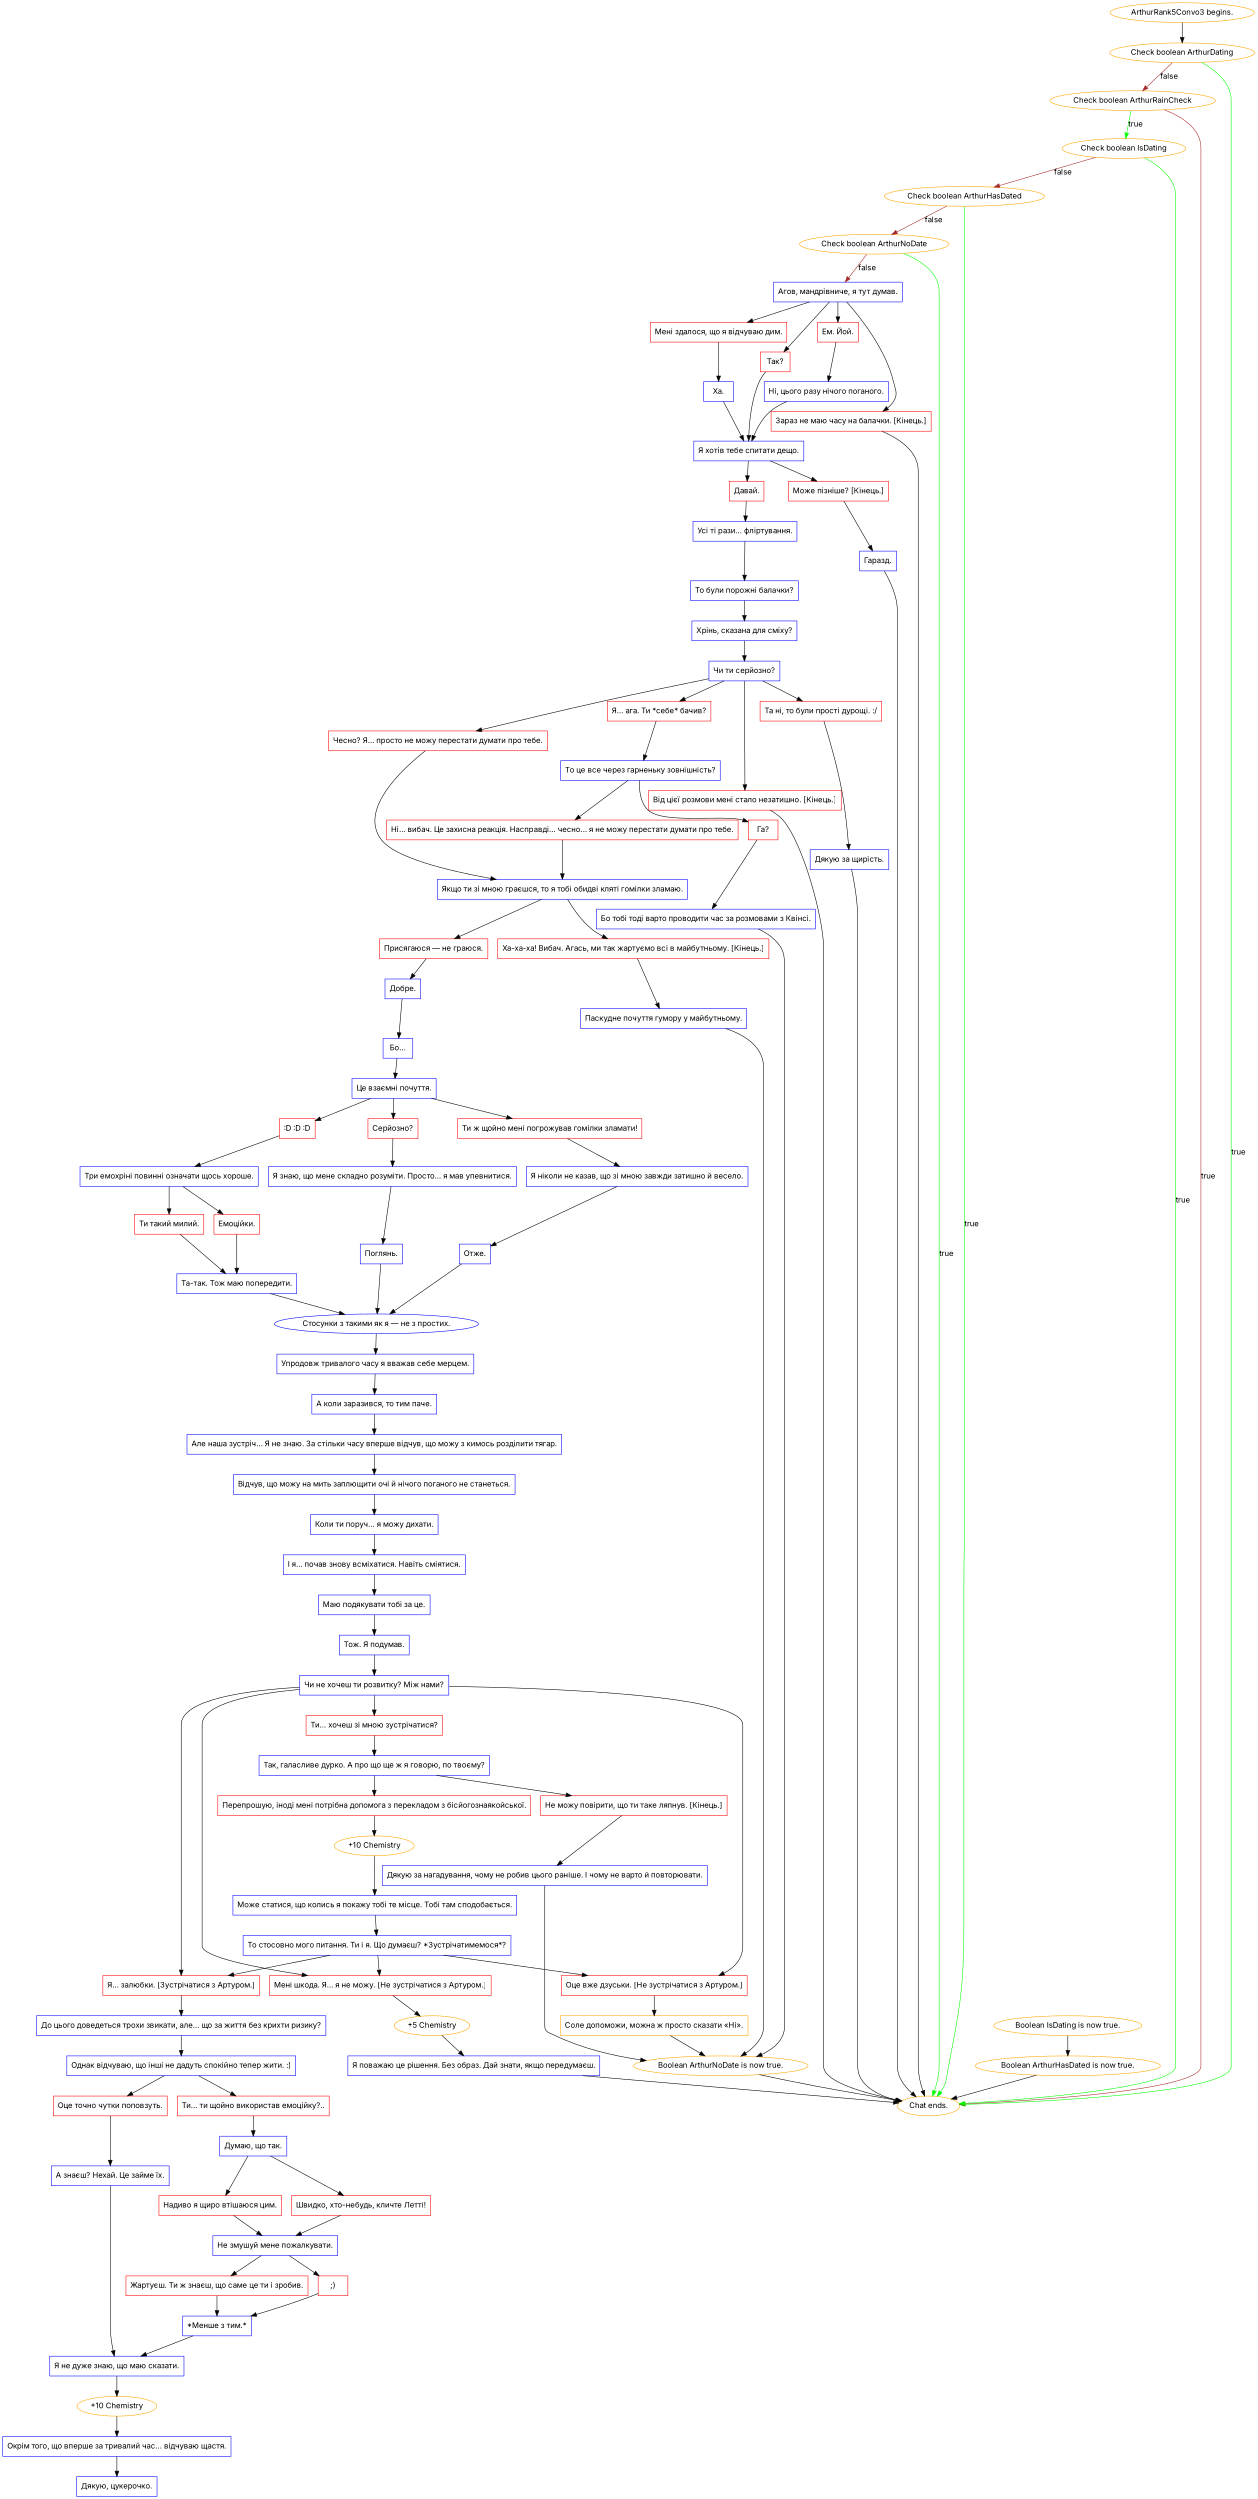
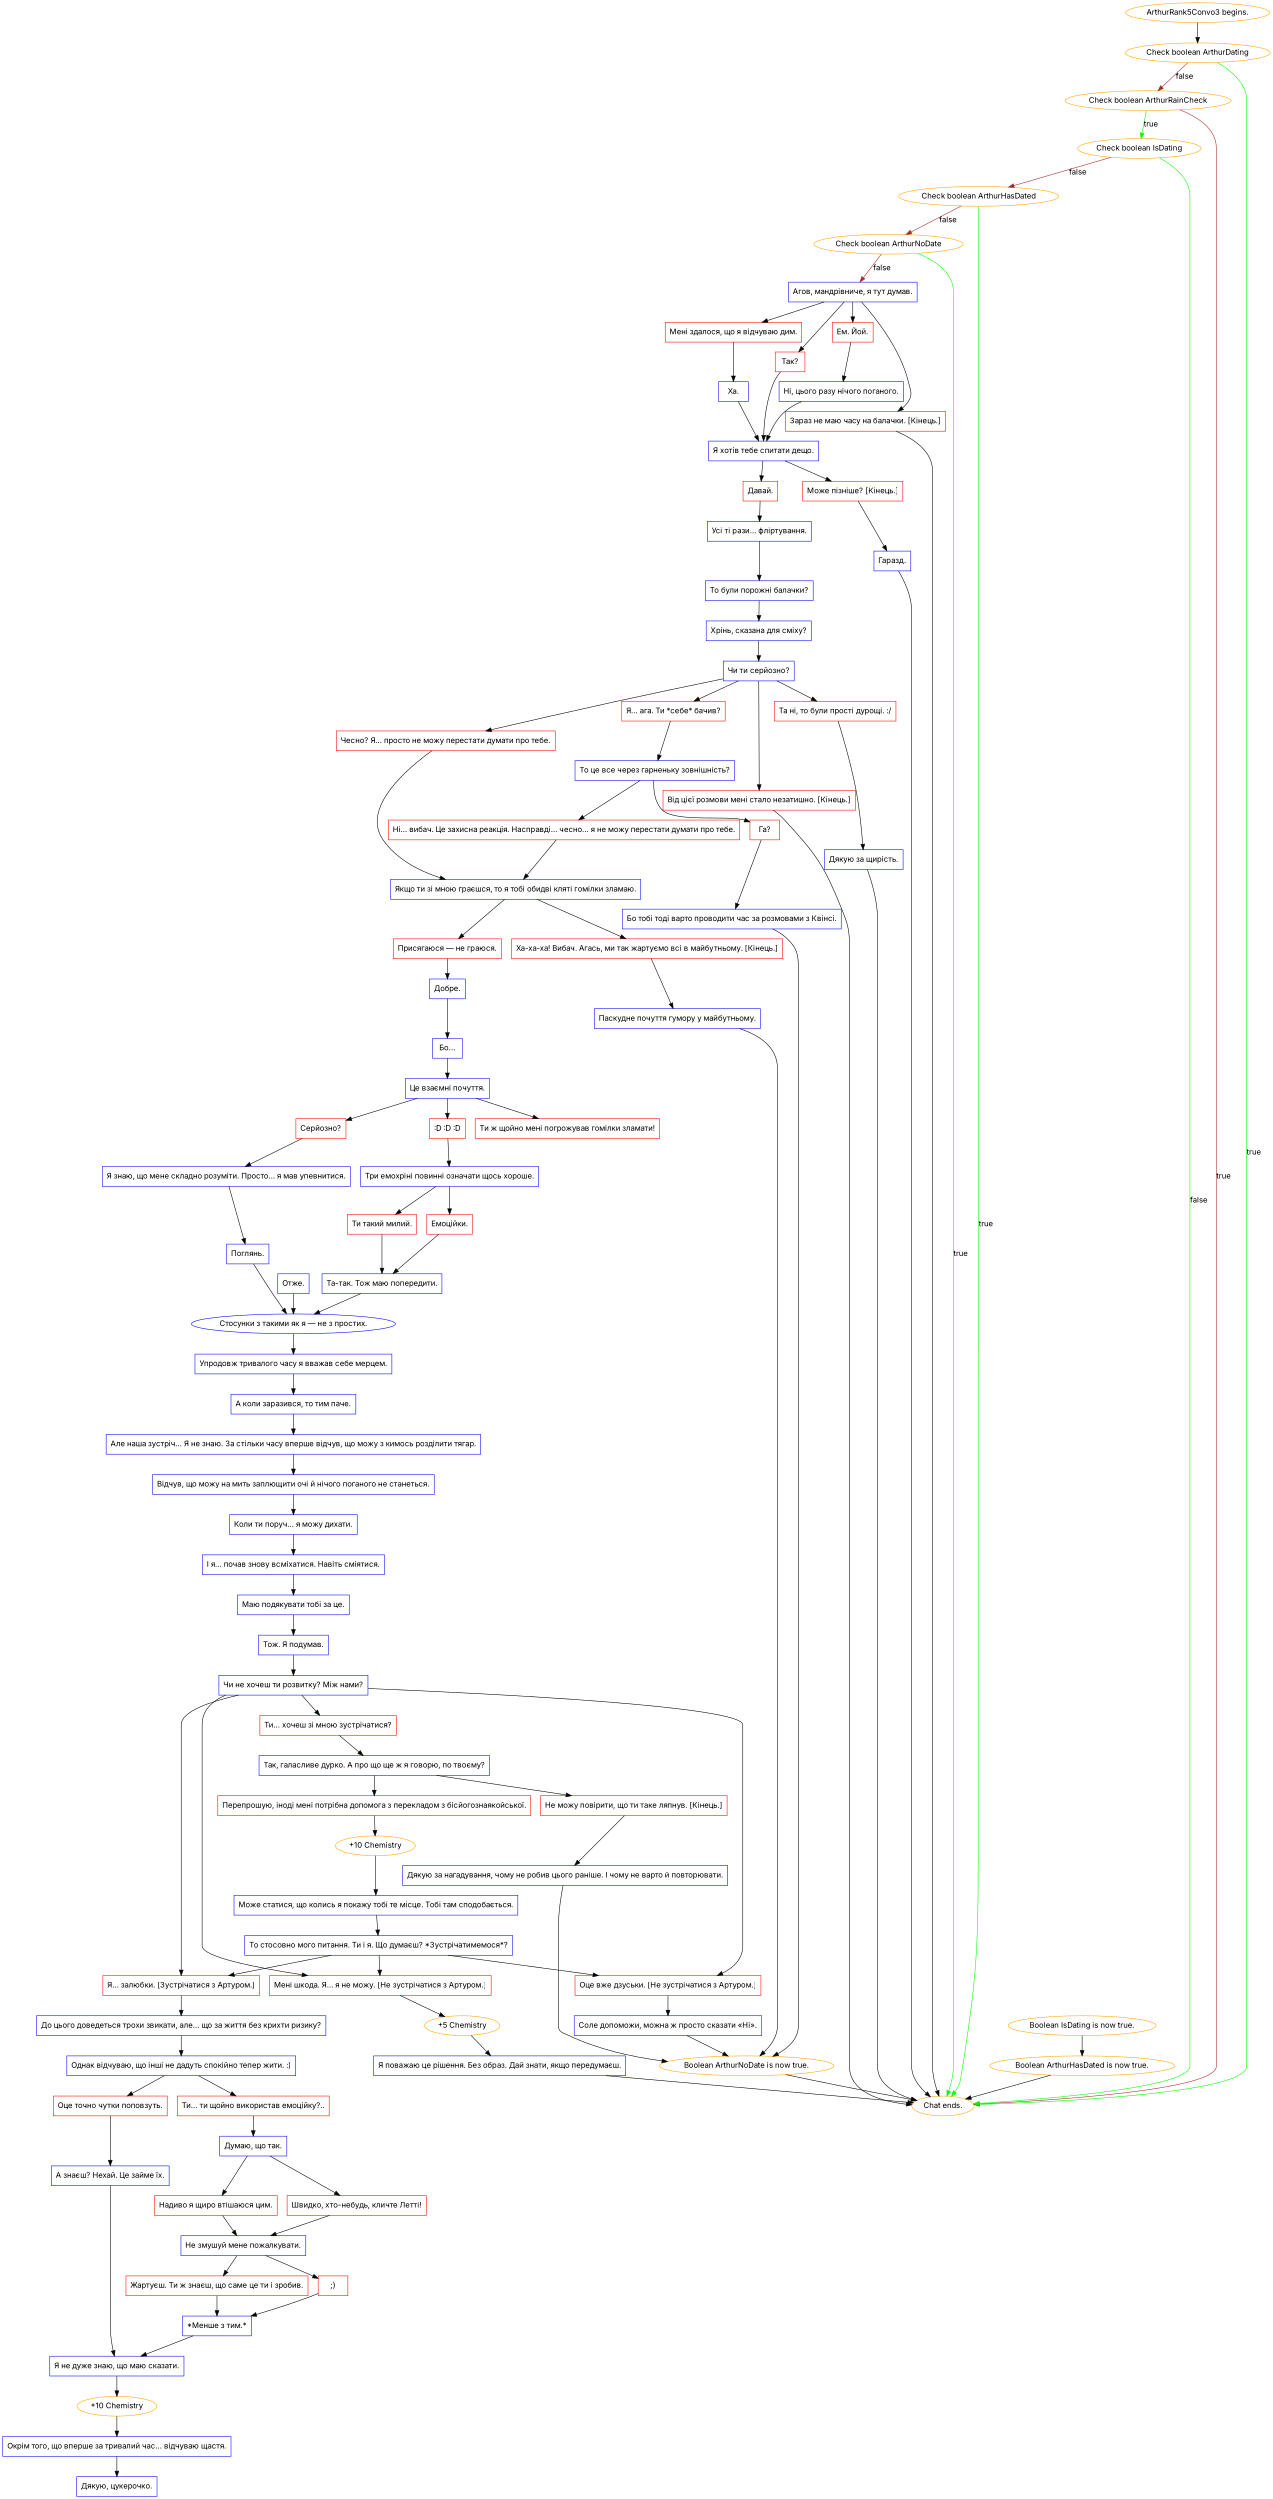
node "Я ніколи не казав, що зі мною завжди затишно й весело.": removed
edge "Check boolean IsDating" -> "Chat ends.": label "true" -> "false"
node "Соле допоможи, можна ж просто сказати «Ні».": color orange -> blue
